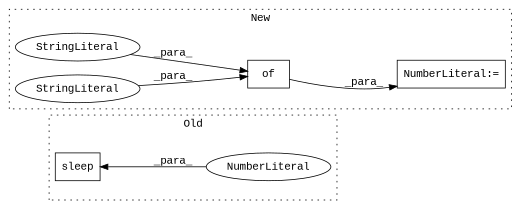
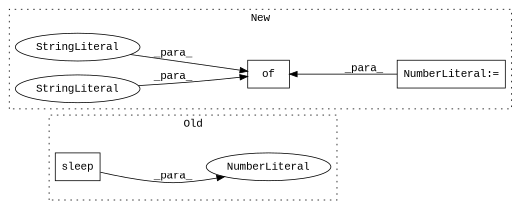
edge "of" -> "NumberLiteral:=": reversed
edge "NumberLiteral" -> "sleep": reversed
